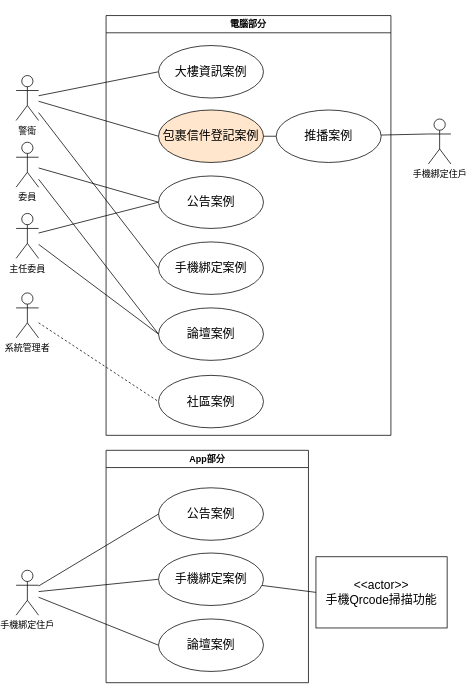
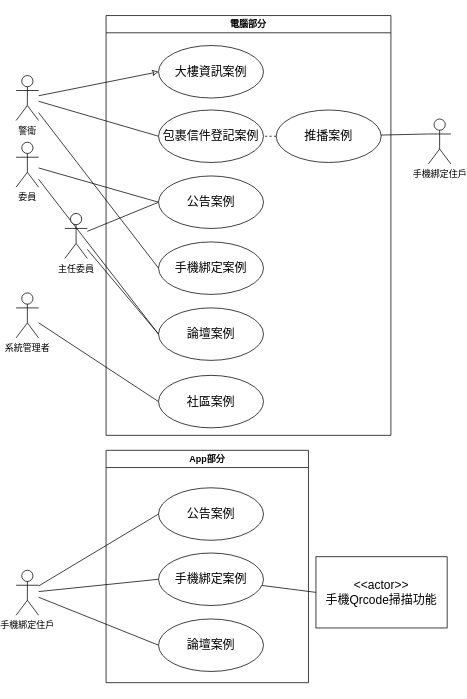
edge "大樓資訊案例" -- "警衛": arrowhead none -> classic
node "包裹信件登記案例": fillcolor #ffe6cc -> #ffffff
edge "包裹信件登記案例" -- "推播案例": style solid -> dashed
node "主任委員": moved (27, 236) -> (76, 236)
edge "系統管理者" -- "社區案例": style dashed -> solid
